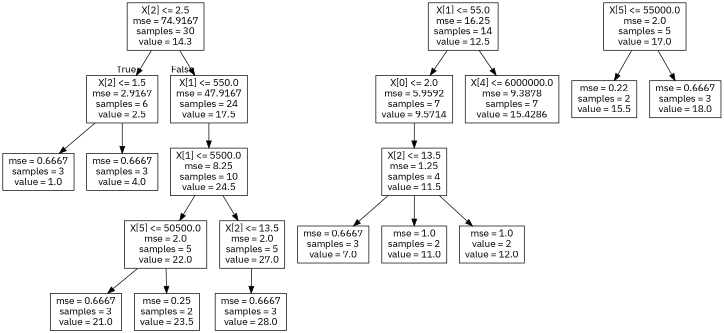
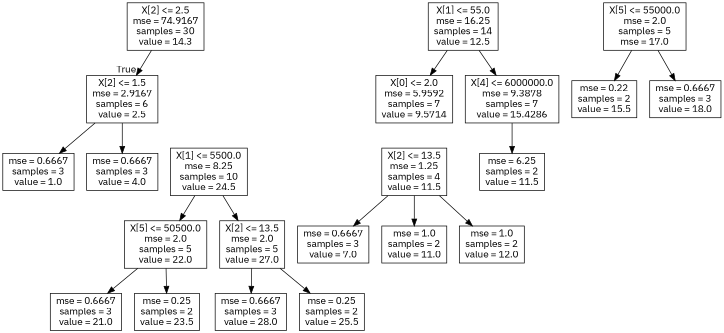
node "X[5] <= 55000.0 mse = 2.0 samples = 5 value = 17.0": label "X[5] <= 55000.0 mse = 2.0 samples = 5 value = 17.0" -> "X[5] <= 55000.0 mse = 2.0 samples = 5 mse = 17.0"
node "X[1] <= 550.0 mse = 47.9167 samples = 24 value = 17.5": removed
edge "X[0] <= 2.0 mse = 5.9592 samples = 7 value = 9.5714" -> "X[2] <= 13.5 mse = 1.25 samples = 4 value = 11.5": removed
node "mse = 6.25 samples = 2 value = 11.5": added
node "mse = 1.0 value = 2 value = 12.0": label "mse = 1.0 value = 2 value = 12.0" -> "mse = 1.0 samples = 2 value = 12.0"
node "mse = 0.25 samples = 2 value = 25.5": added
